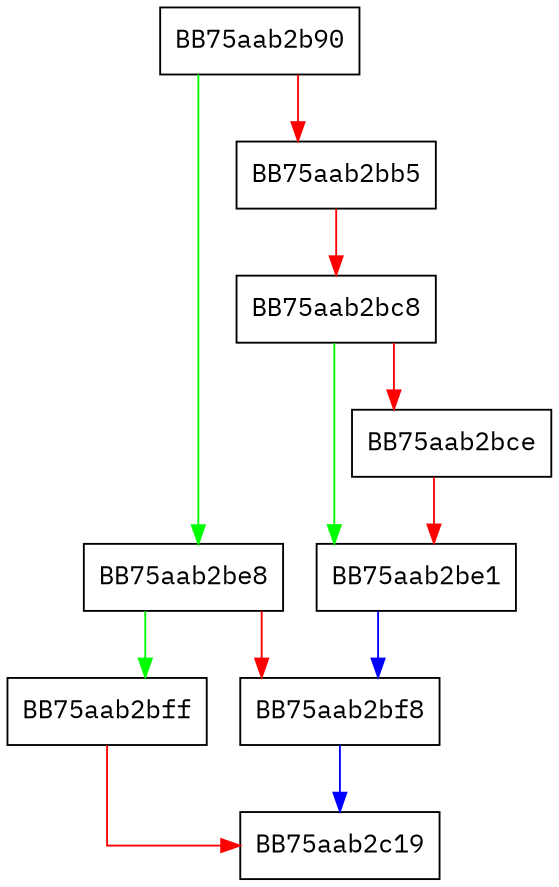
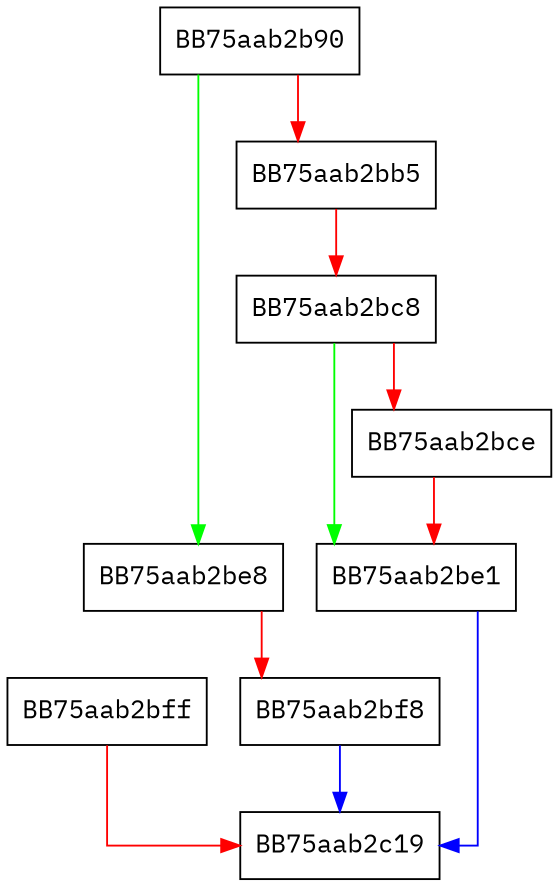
edge "BB75aab2be8" -> "BB75aab2bff": removed
edge "BB75aab2be1" -> "BB75aab2bf8": now "BB75aab2be1" -> "BB75aab2c19"
